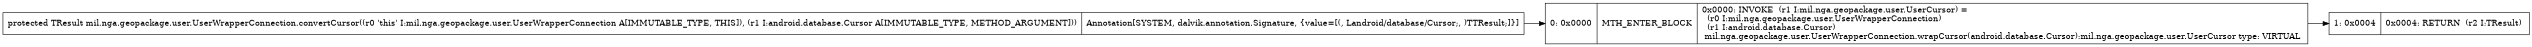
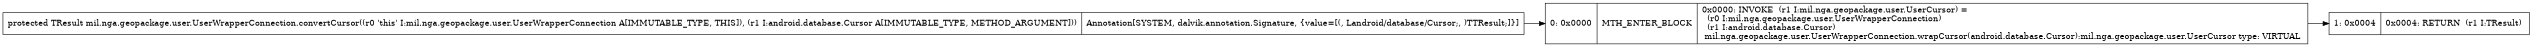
node "1: 0x0004": text "0x0004: RETURN  (r2 I:TResult)" -> "0x0004: RETURN  (r1 I:TResult)"
